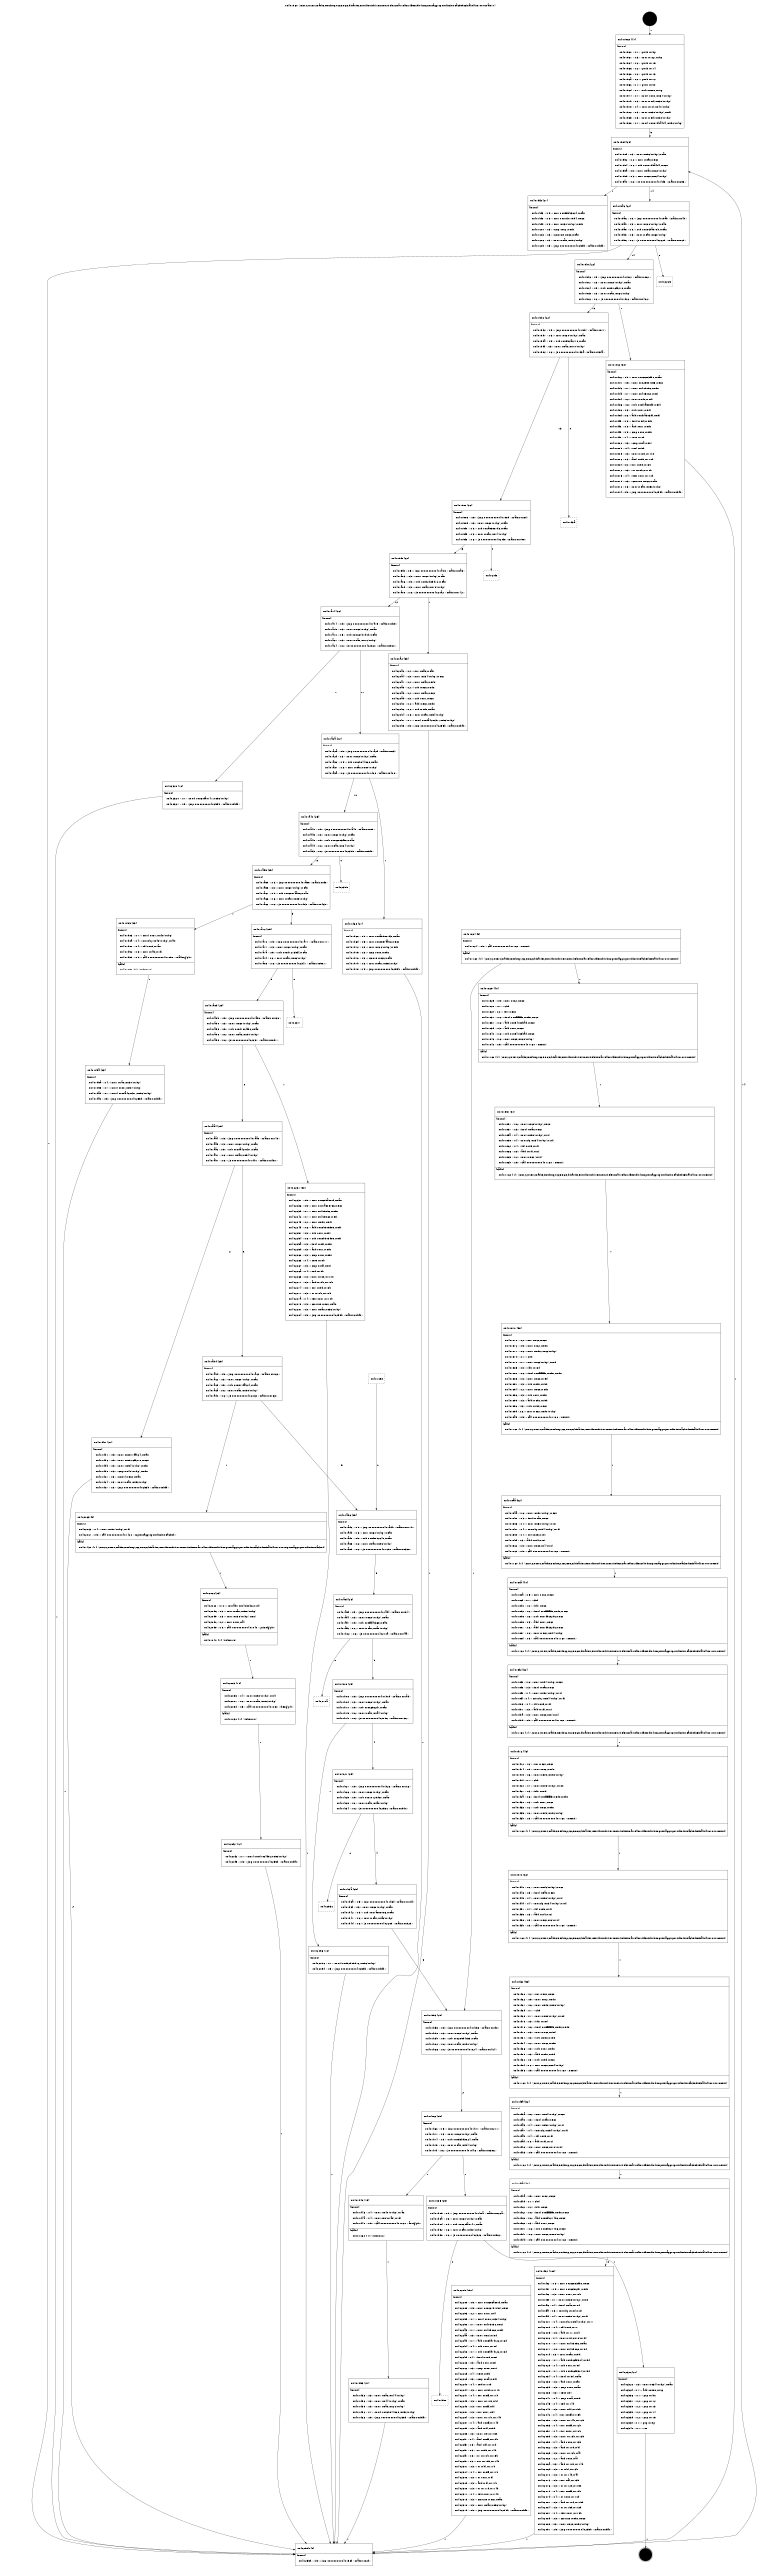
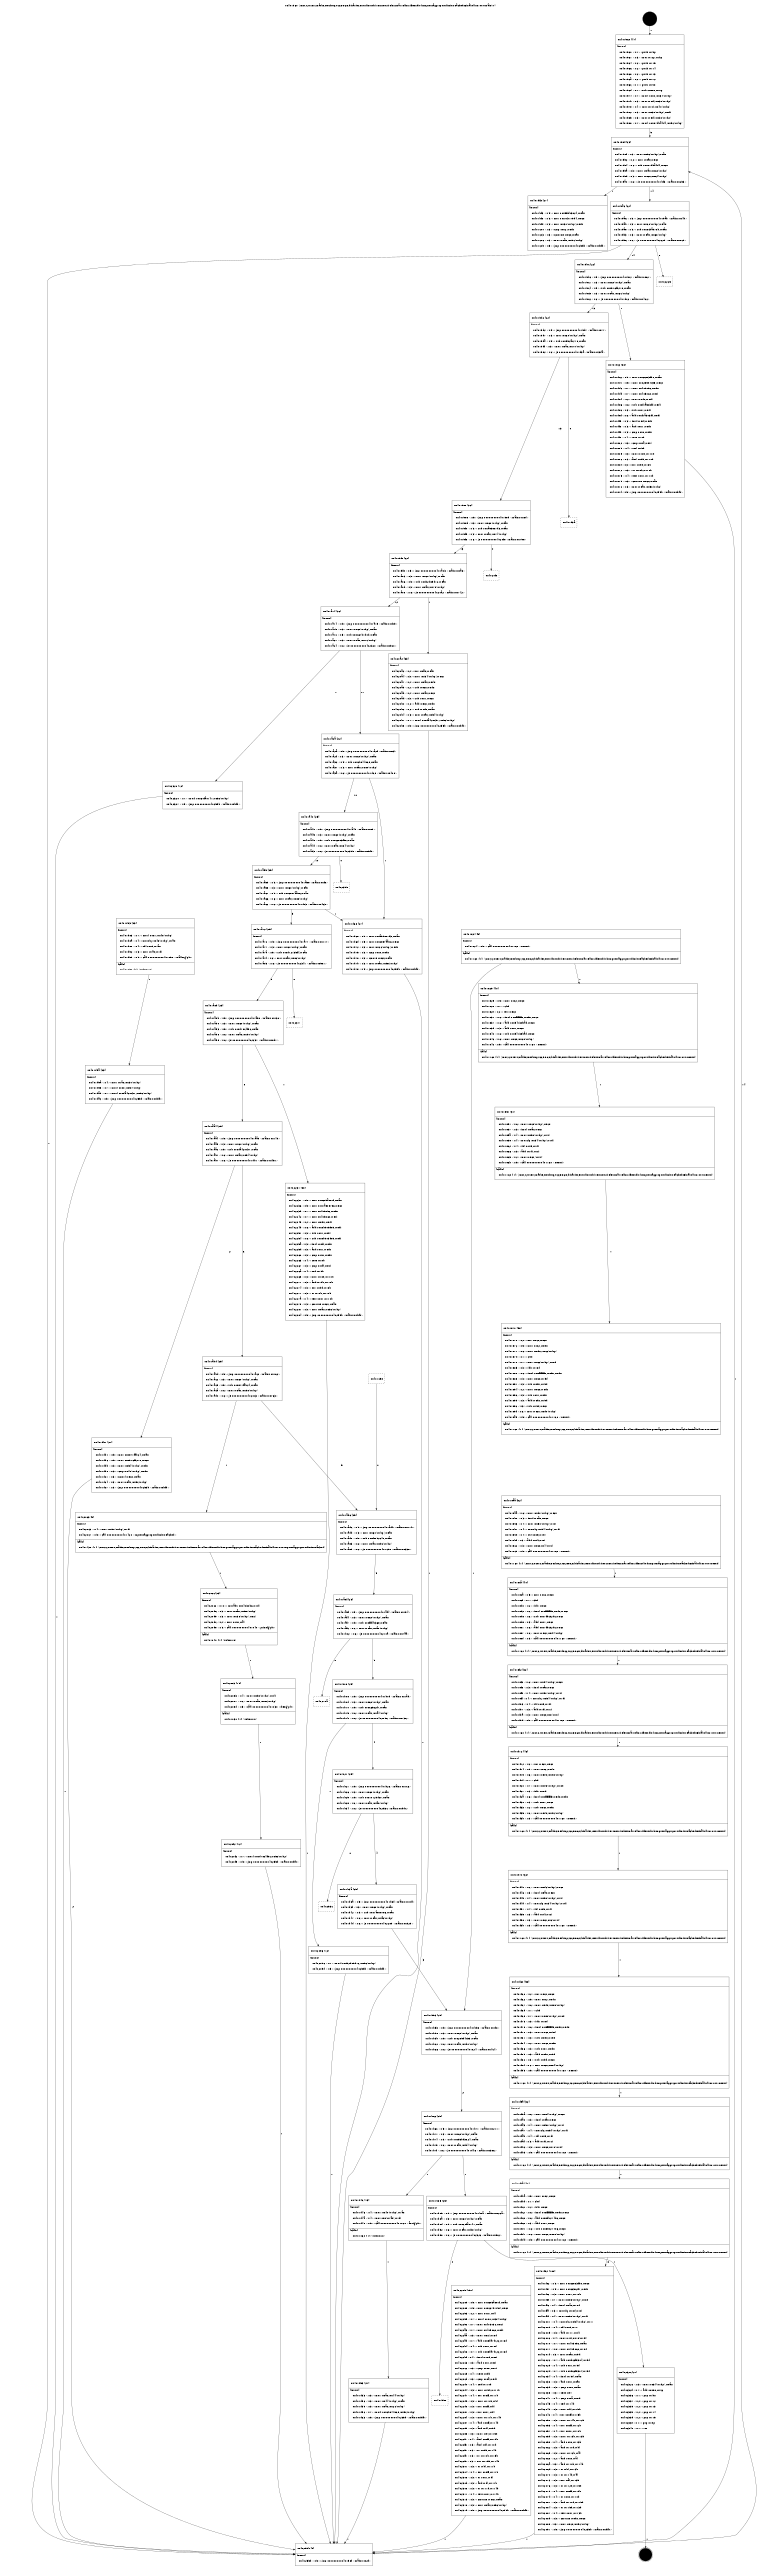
edge "0x401a59 [25]" -> "0x401d83 [23]": now "0x401a59 [25]" -> "0x401d68 [27]"
edge "0x401e70 [58]" -> "0x401eaa [32]": removed, label "1"
